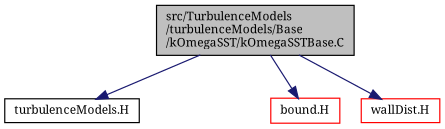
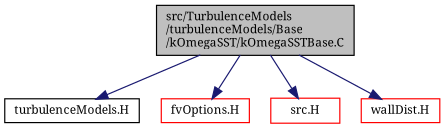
node "fvOptions.H": added
node "bound.H": label "bound.H" -> "src.H"
